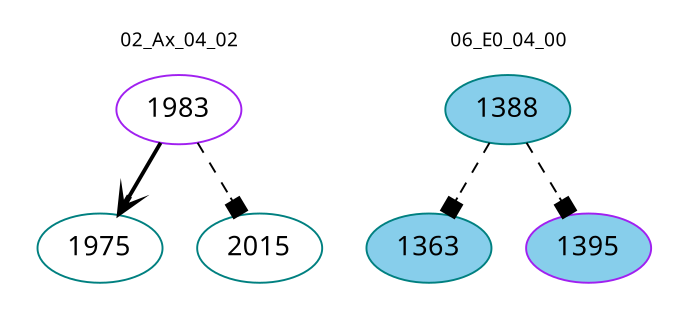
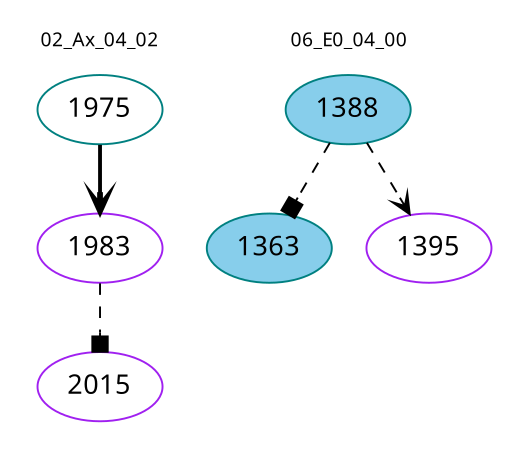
edge "1983" -> "1975": reversed
edge "1388" -> "1395": arrowhead box -> vee
node "2015": color teal -> purple
node "1395": fillcolor skyblue -> white
